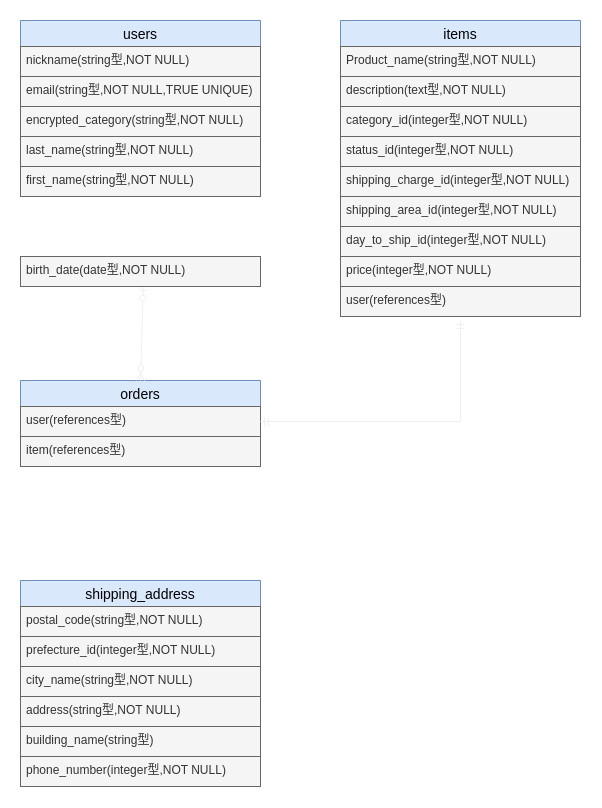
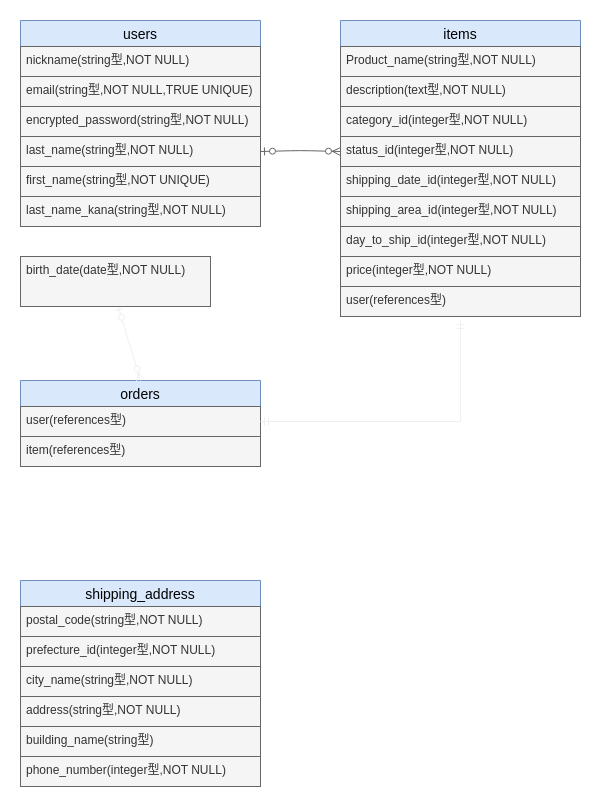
node "encrypted_category(string型,NOT NULL)": label "encrypted_category(string型,NOT NULL)" -> "encrypted_password(string型,NOT NULL)"
edge "last_name(string型,NOT NULL)" -- "status_id(integer型,NOT NULL)": added
node "first_name(string型,NOT NULL)": label "first_name(string型,NOT NULL)" -> "first_name(string型,NOT UNIQUE)"
node "shipping_charge_id(integer型,NOT NULL)": label "shipping_charge_id(integer型,NOT NULL)" -> "shipping_date_id(integer型,NOT NULL)"
node "last_name_kana(string型,NOT NULL)": added
node "birth_date(date型,NOT NULL)": size 240x30 -> 190x50
